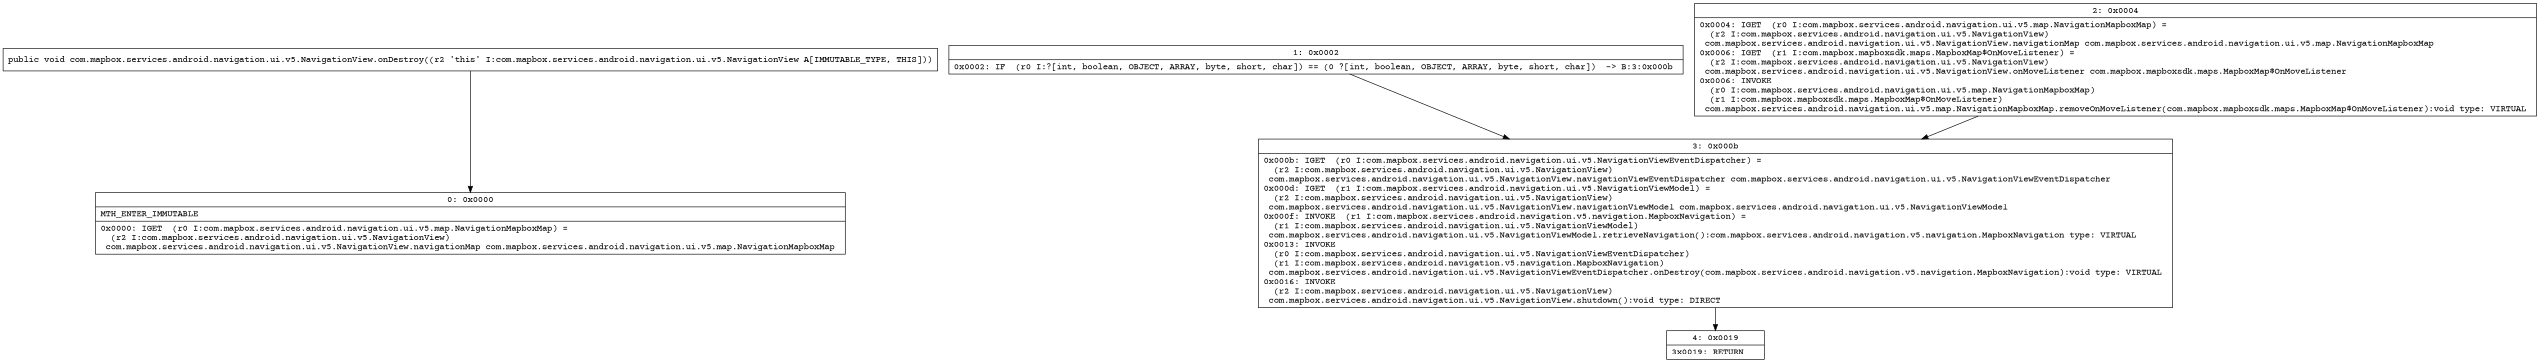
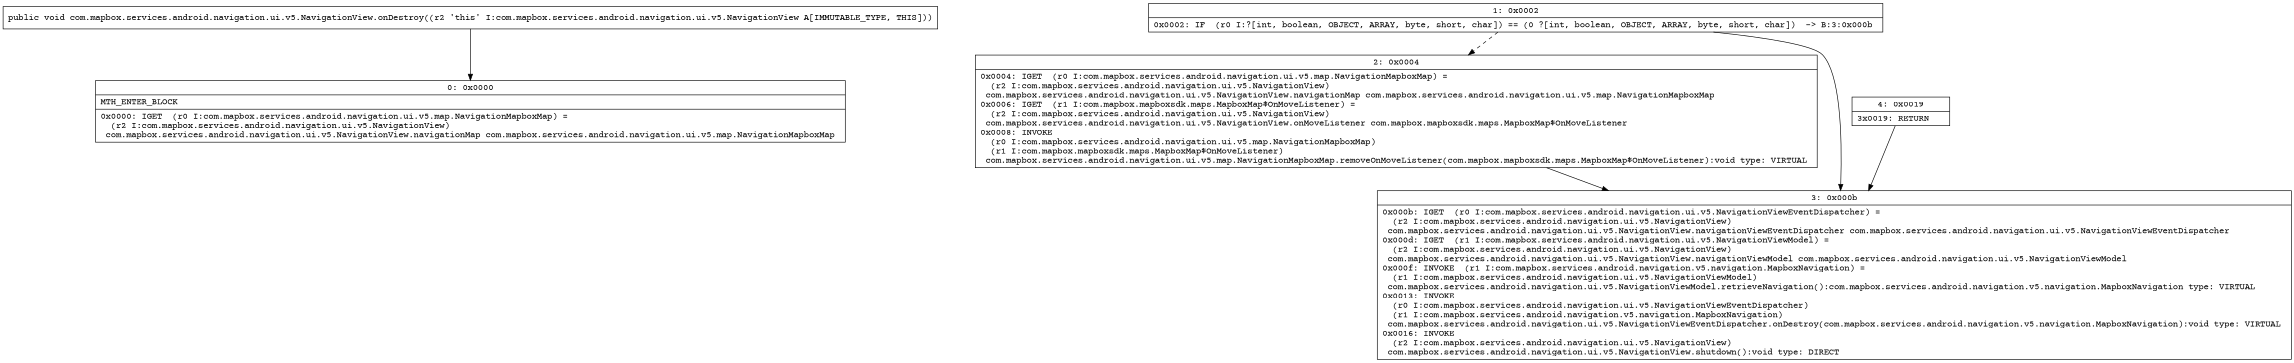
edge "1: 0x0002" -> "2: 0x0004": added
node "2: 0x0004": text "0x0006: INVOKE" -> "0x0008: INVOKE"
node "0: 0x0000": text "MTH_ENTER_IMMUTABLE" -> "MTH_ENTER_BLOCK"
edge "3: 0x000b" -> "4: 0x0019": reversed
